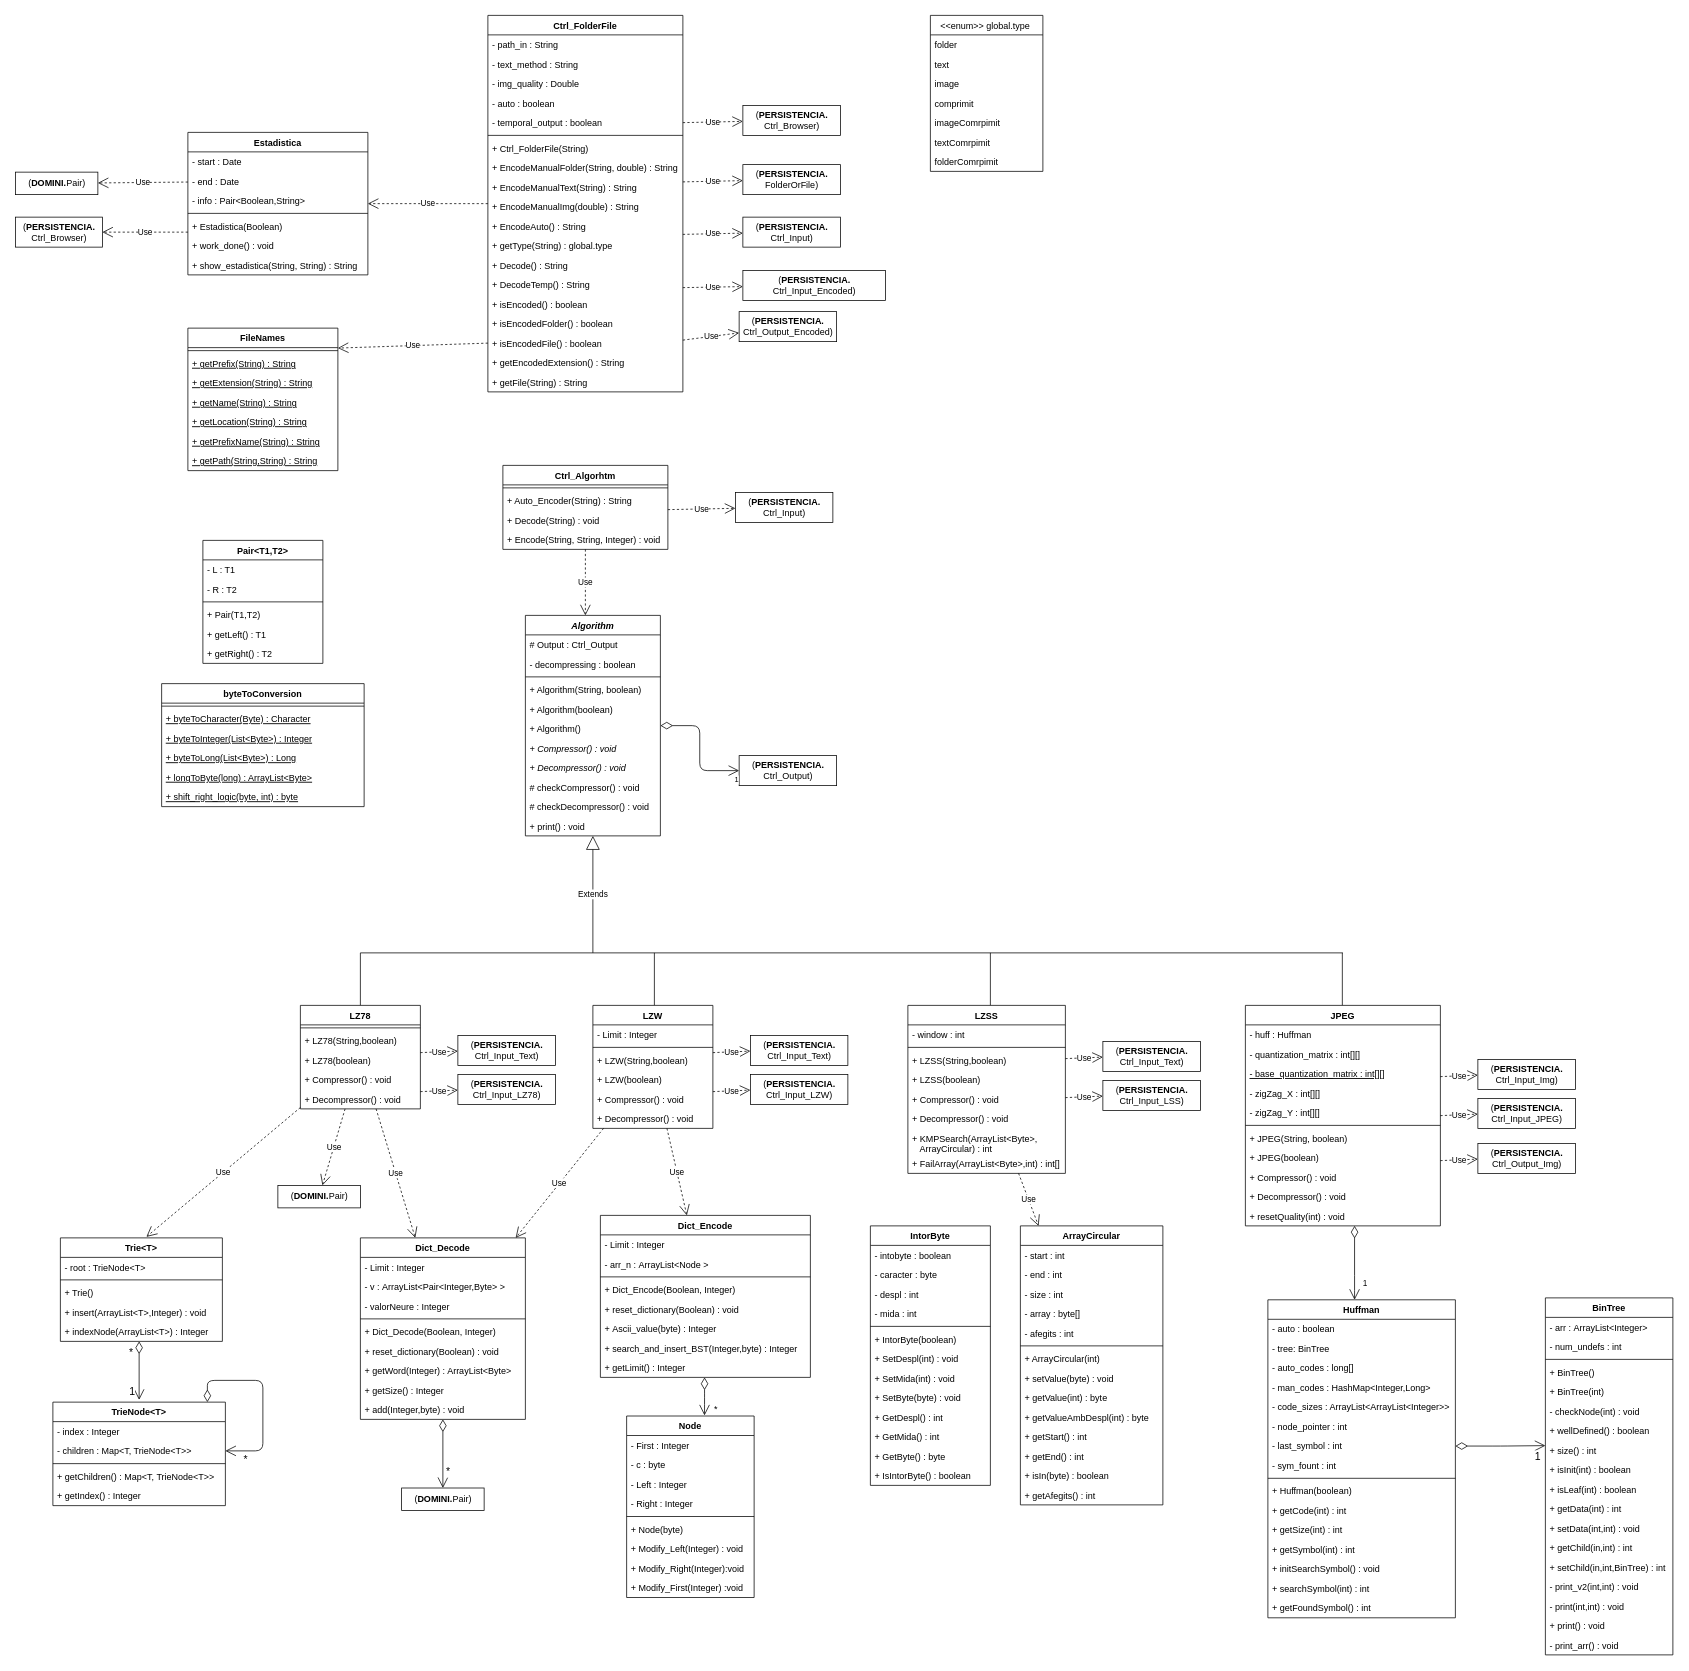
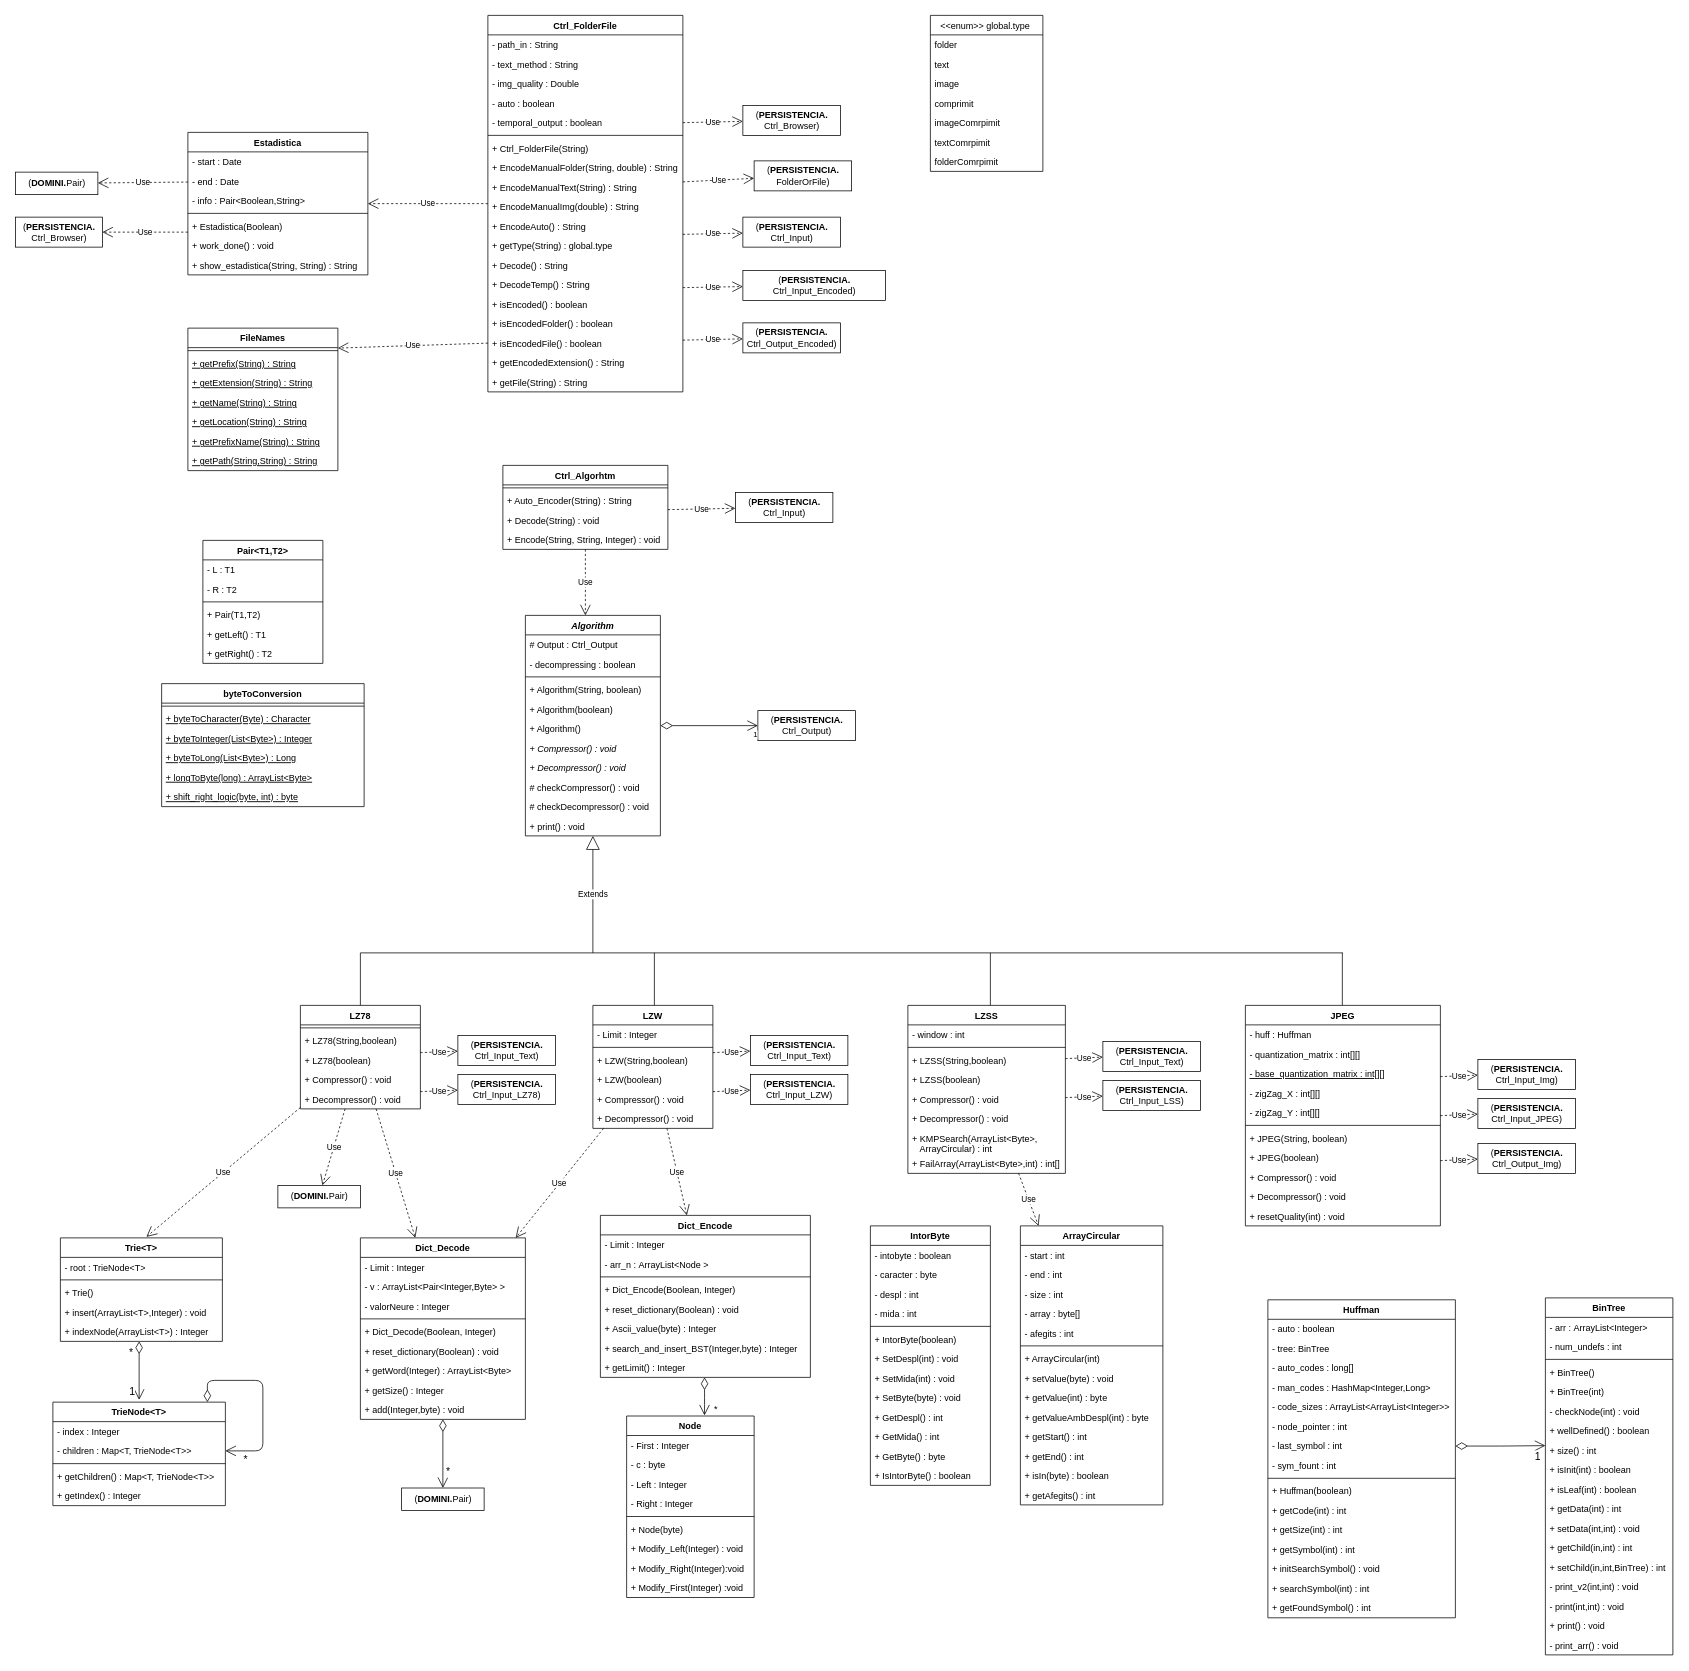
node "(PERSISTENCIA. FolderOrFile)": moved (792, 180) -> (803, 176)
node "(PERSISTENCIA. Ctrl_Output_Encoded)": moved (788, 327) -> (792, 338)
node "(PERSISTENCIA. Ctrl_Output)": moved (788, 771) -> (807, 726)
edge "+ resetQuality(int) : void" -- "Huffman": removed, label "1"
